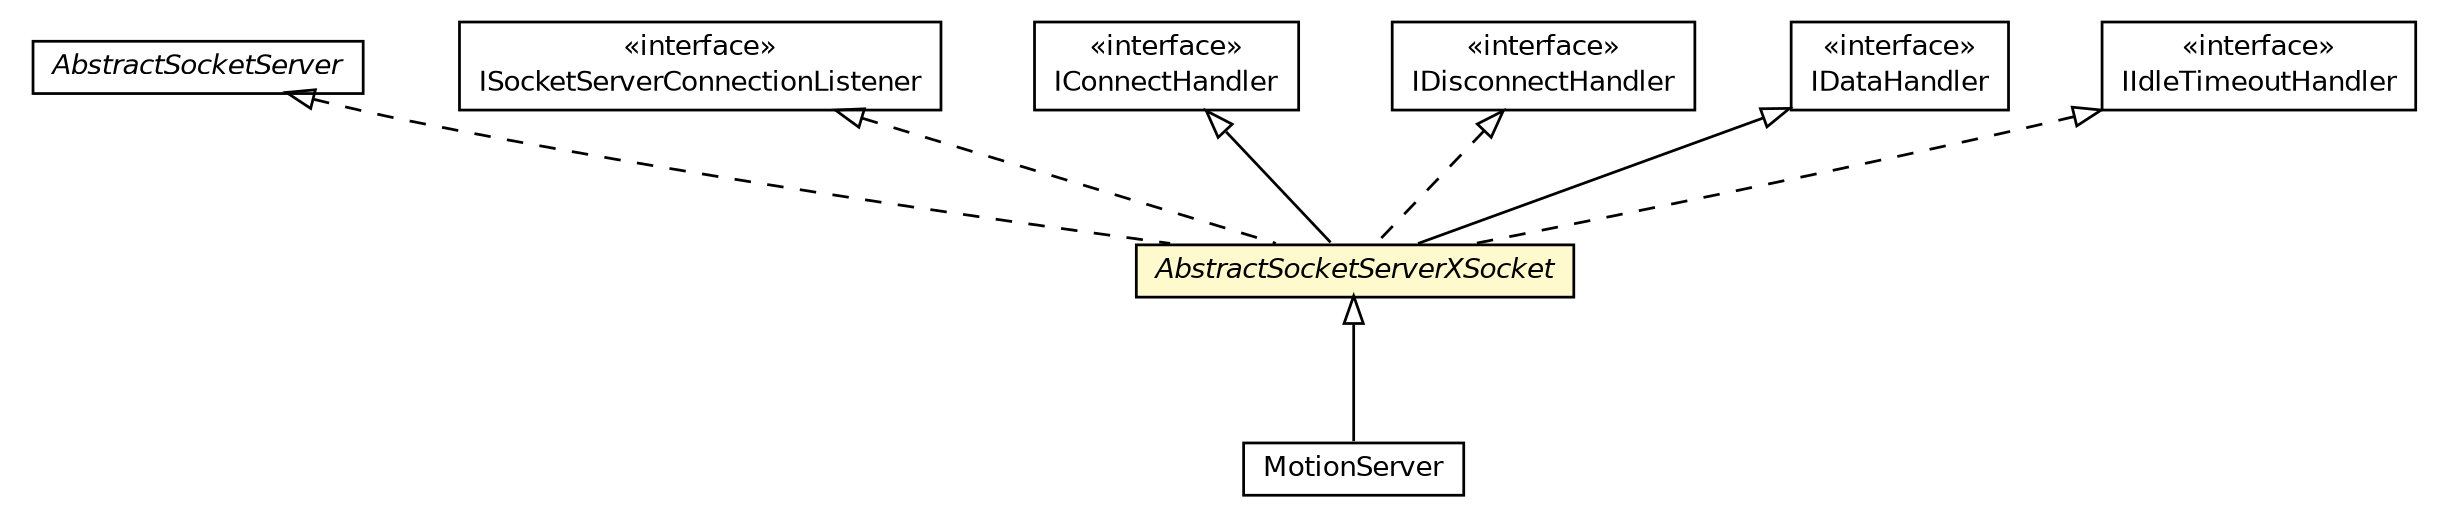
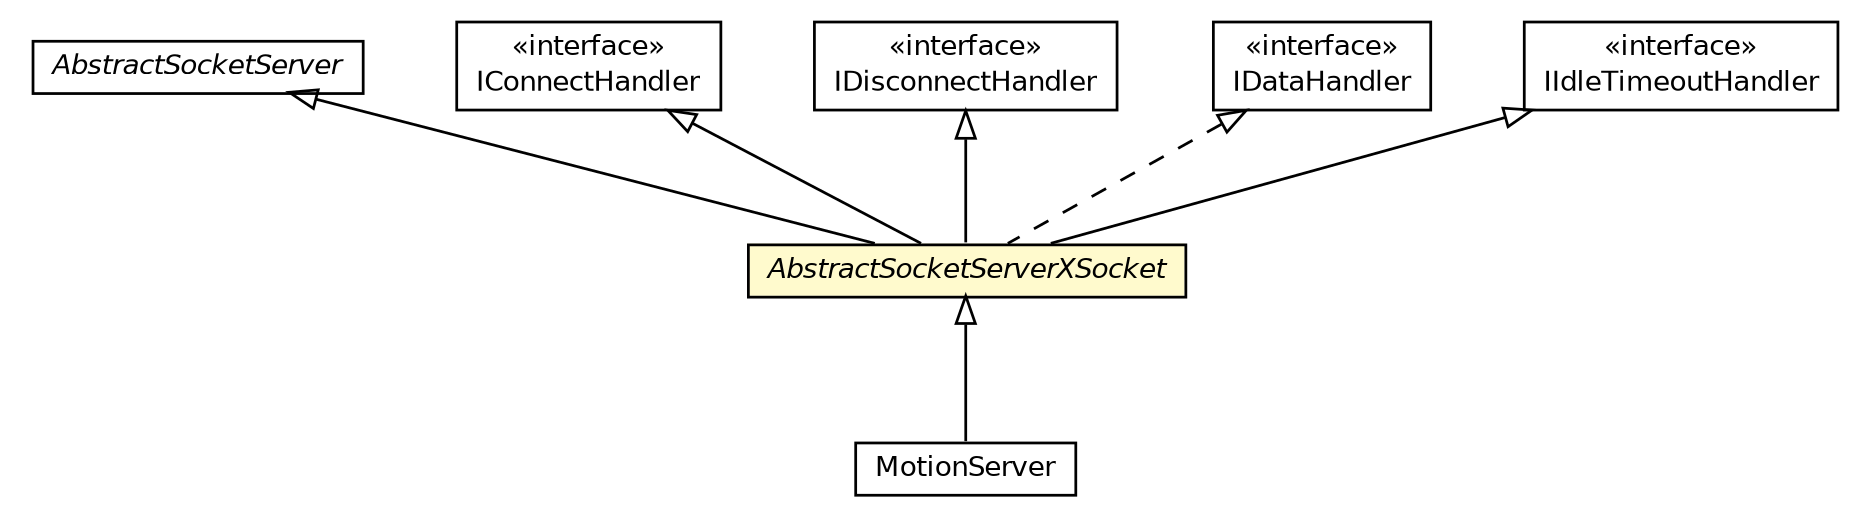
node "ISocketServerConnectionListener": removed
edge "AbstractSocketServerXSocket" -> "AbstractSocketServer": style dashed -> solid
edge "AbstractSocketServerXSocket" -> "IDataHandler": style solid -> dashed
edge "AbstractSocketServerXSocket" -> "IIdleTimeoutHandler": style dashed -> solid
edge "AbstractSocketServerXSocket" -> "IDisconnectHandler": style dashed -> solid
